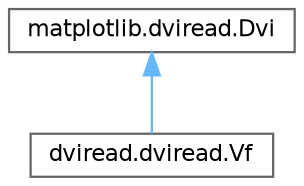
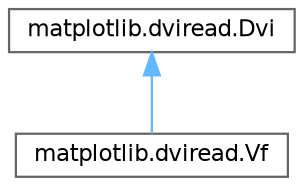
node "dviread.dviread.Vf": label "dviread.dviread.Vf" -> "matplotlib.dviread.Vf"
